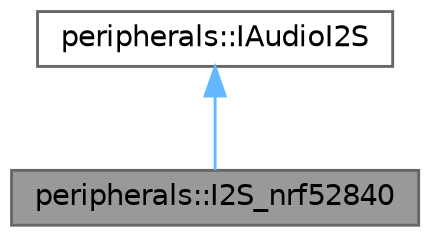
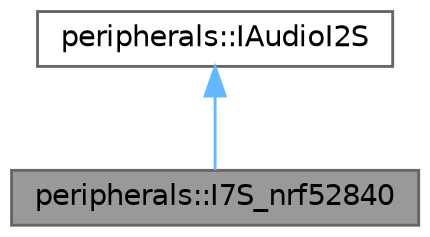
node "peripherals::I2S_nrf52840": label "peripherals::I2S_nrf52840" -> "peripherals::I7S_nrf52840"
